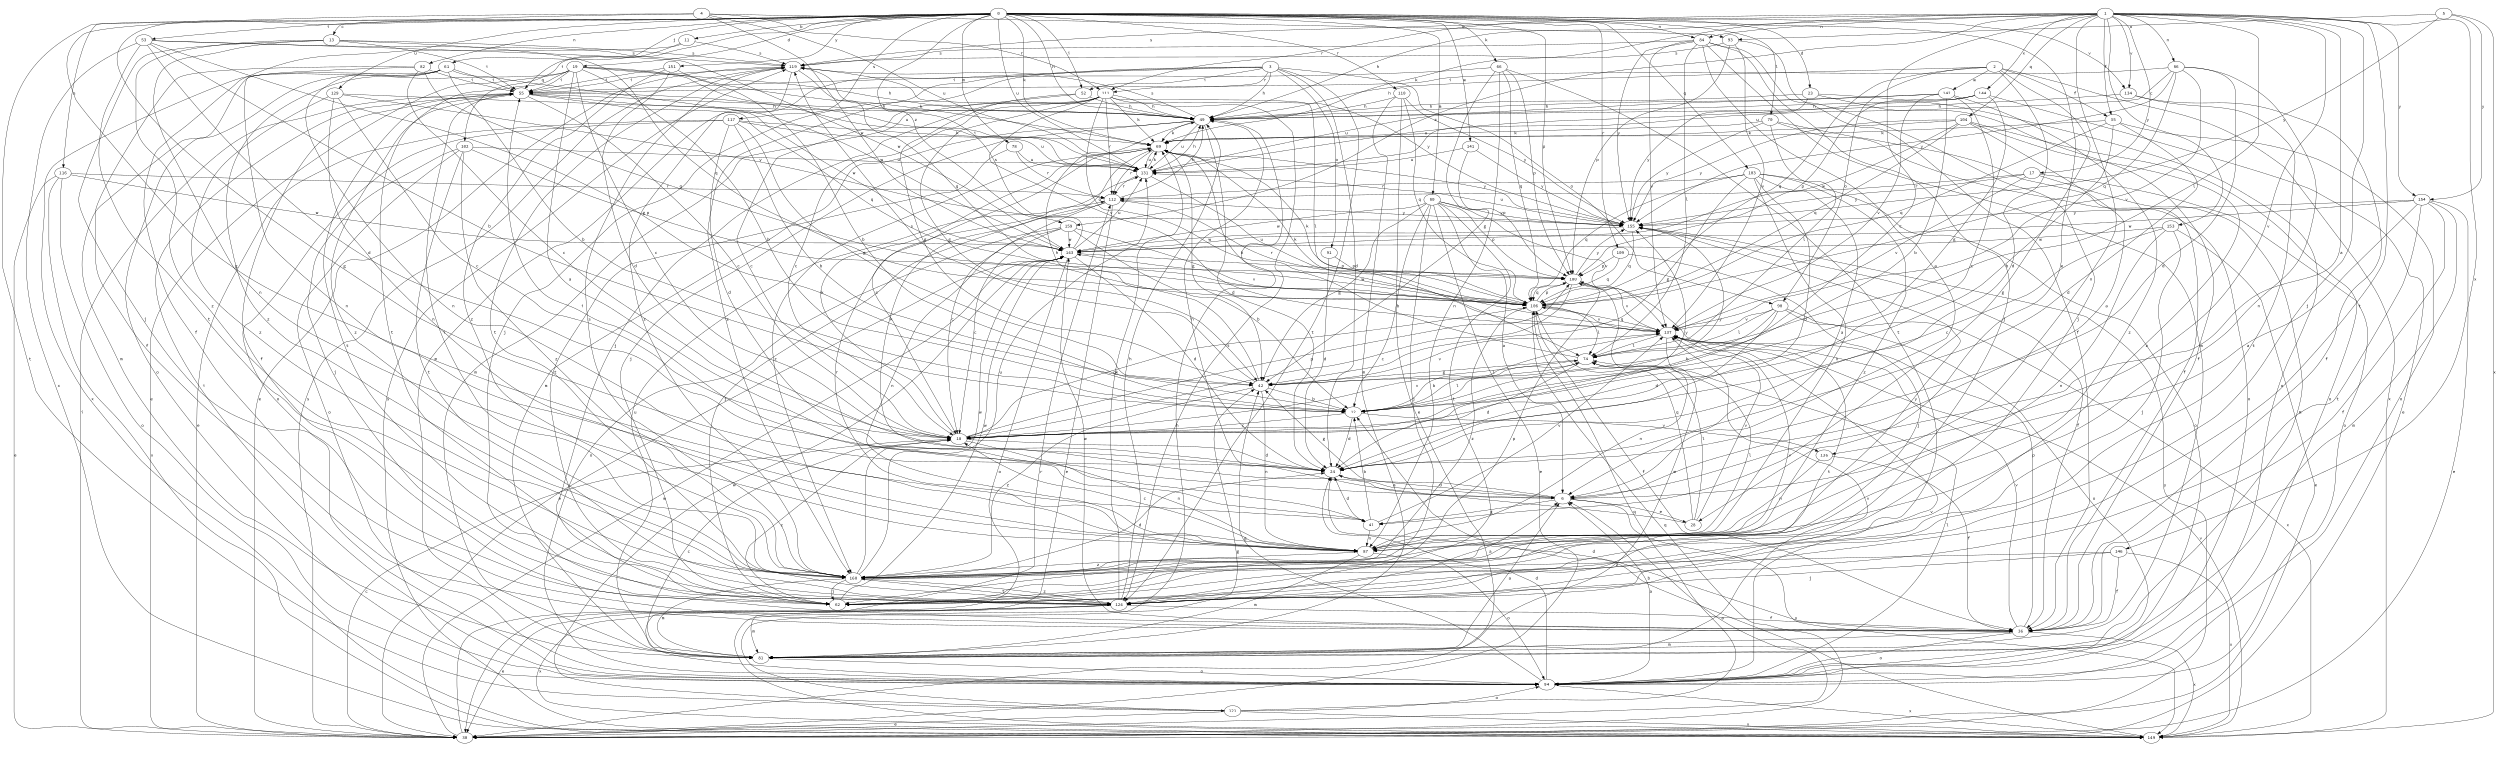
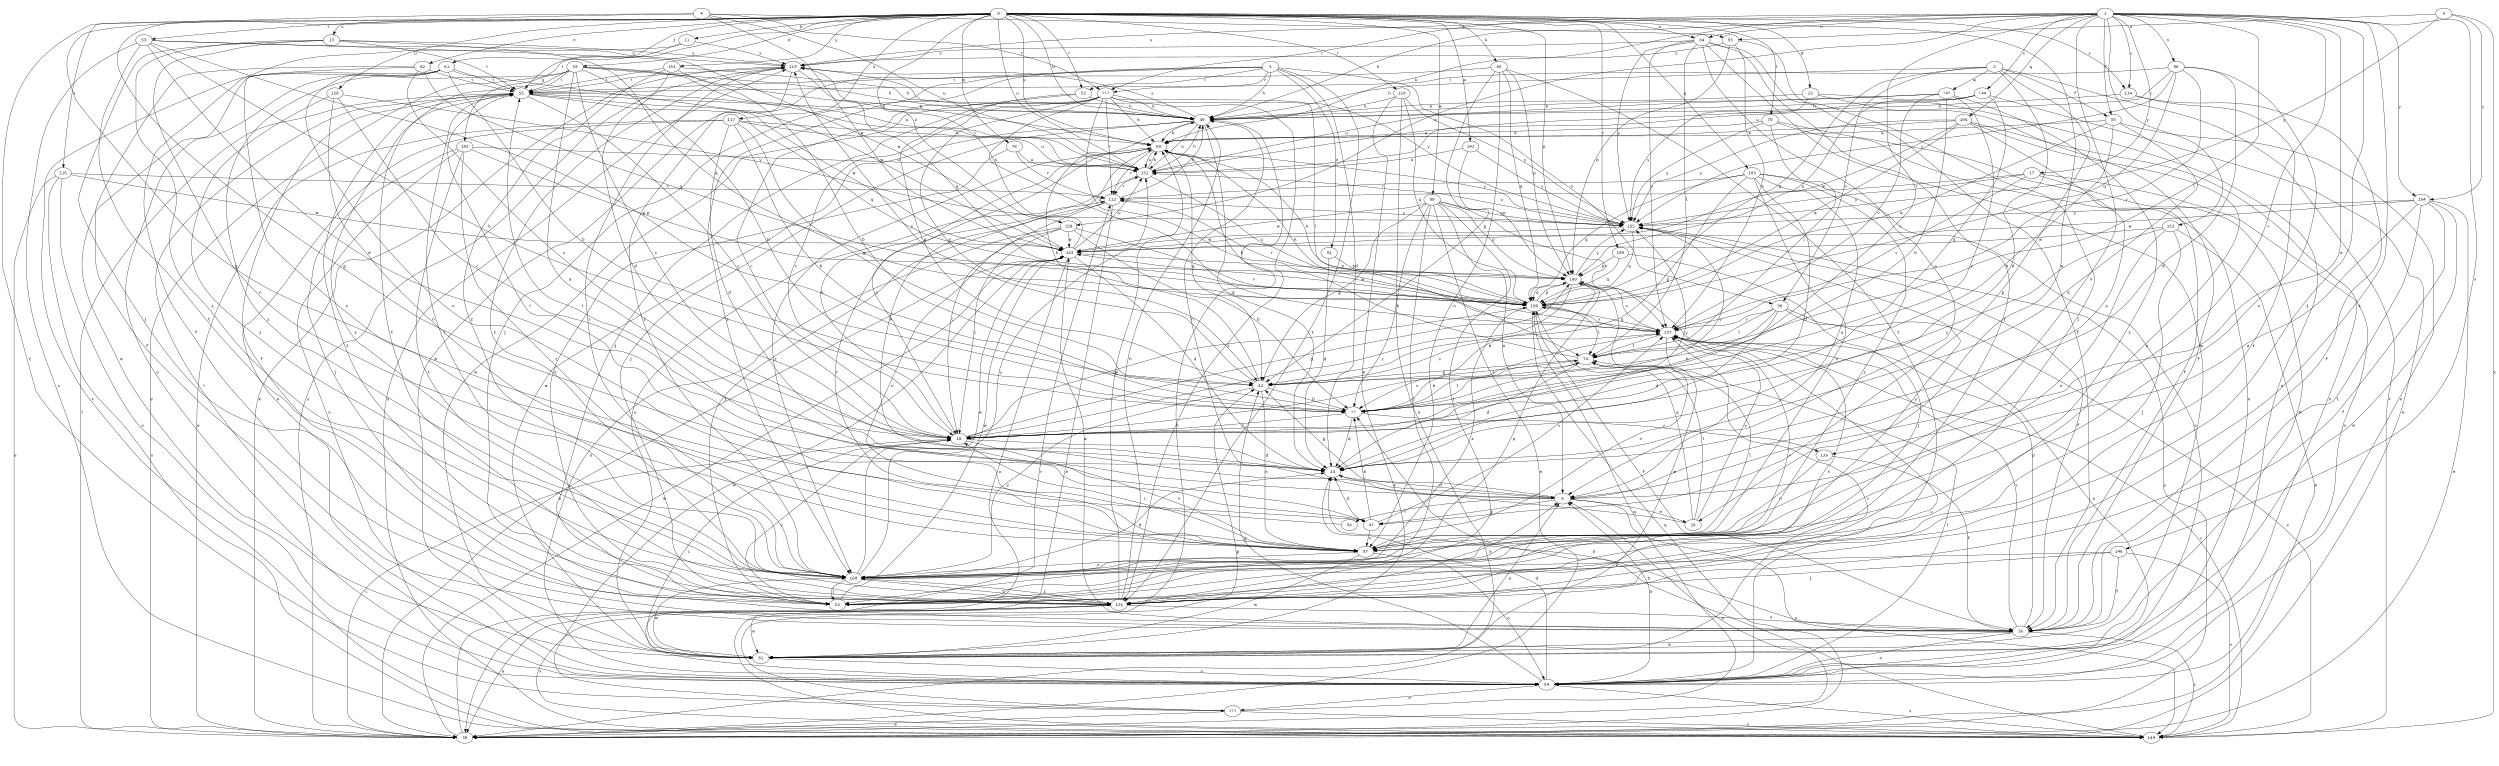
edge "129" -> "49": now "151" -> "49"
edge "100" -> "12": added, label "b"
node "54": added
edge "160" -> "81": reversed
edge "121" -> "94": reversed
